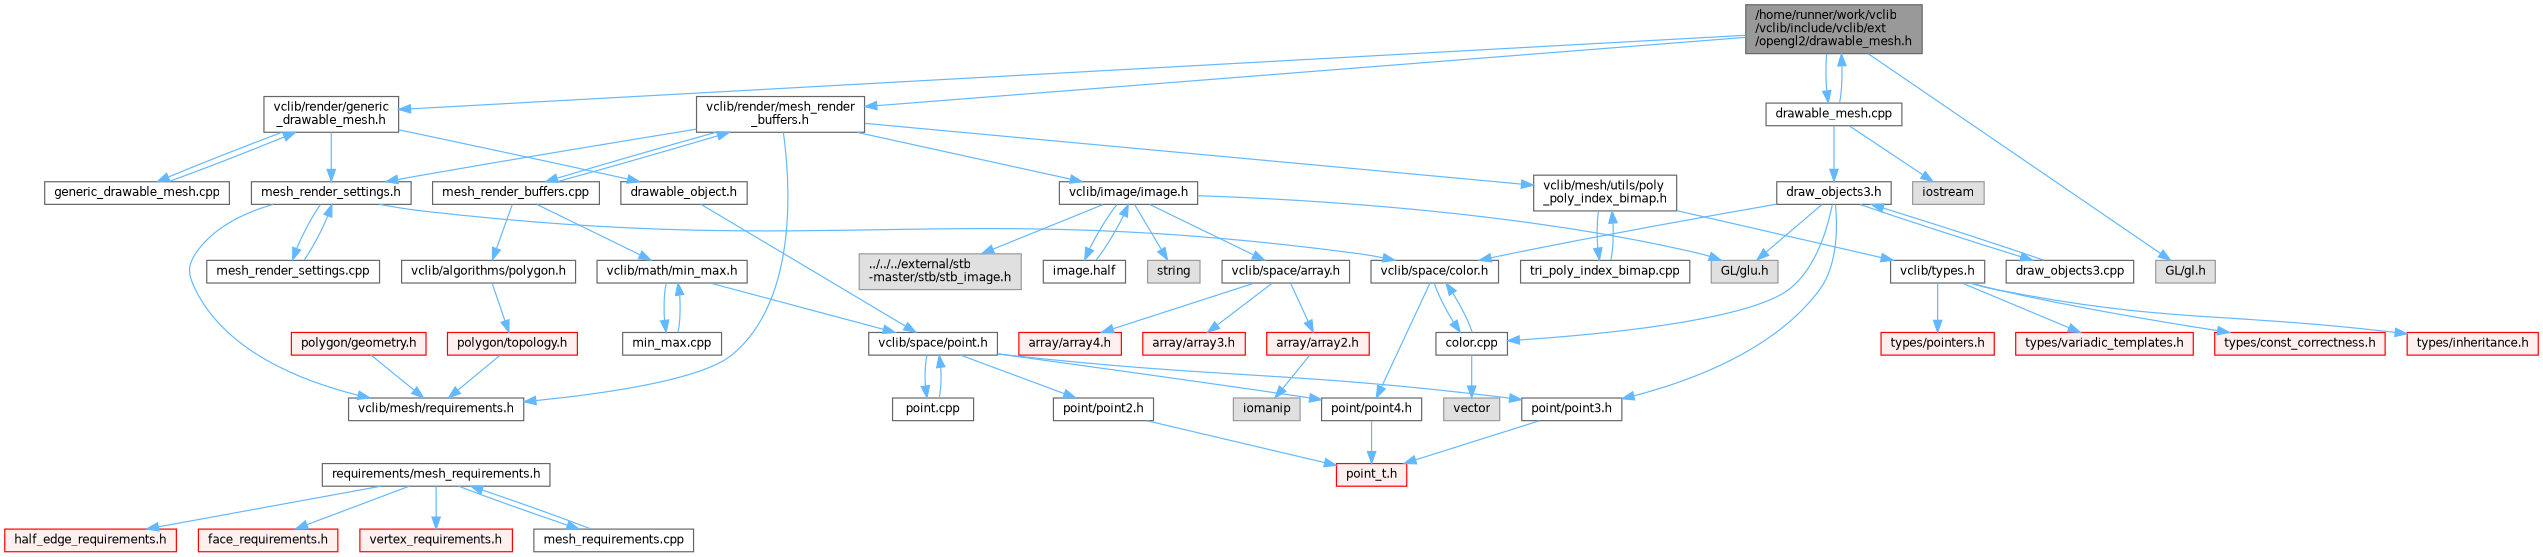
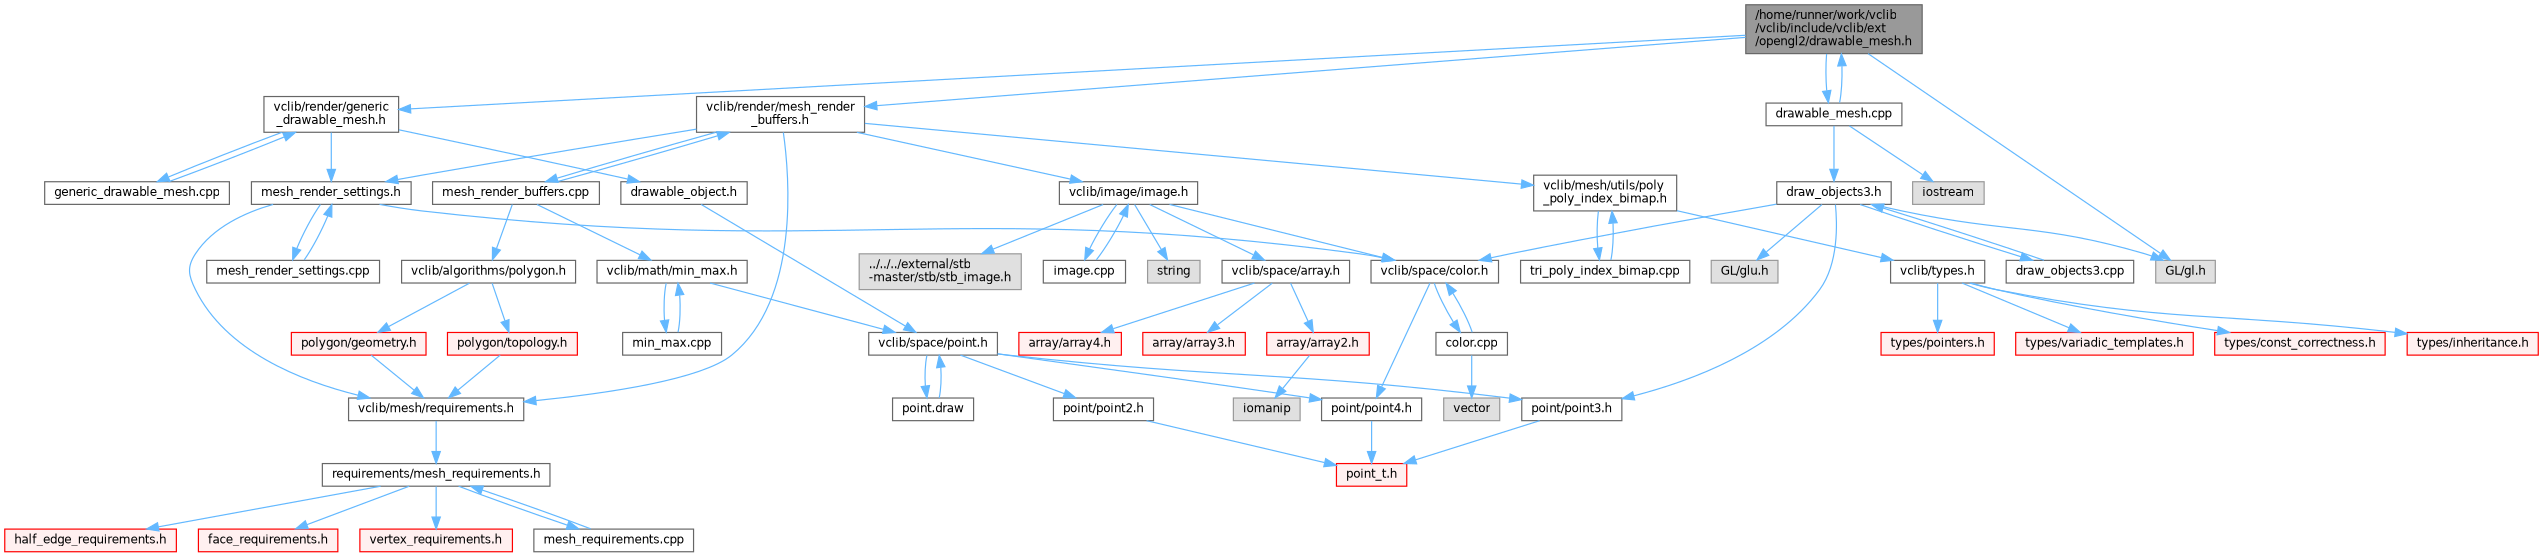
edge "vclib/image/image.h" -> "GL/glu.h": now "vclib/image/image.h" -> "vclib/space/color.h"
node "image.half": label "image.half" -> "image.cpp"
edge "vclib/algorithms/polygon.h" -> "polygon/geometry.h": added
edge "draw_objects3.h" -> "color.cpp": now "draw_objects3.h" -> "GL/gl.h"
node "point.cpp": label "point.cpp" -> "point.draw"
edge "vclib/mesh/requirements.h" -> "requirements/mesh_requirements.h": added
